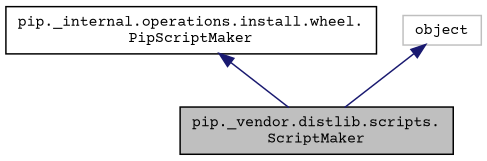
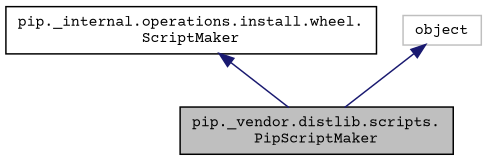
node "pip._internal.operations.install.wheel. PipScriptMaker": label "pip._internal.operations.install.wheel. PipScriptMaker" -> "pip._internal.operations.install.wheel. ScriptMaker"
node "pip._vendor.distlib.scripts. ScriptMaker": label "pip._vendor.distlib.scripts. ScriptMaker" -> "pip._vendor.distlib.scripts. PipScriptMaker"
